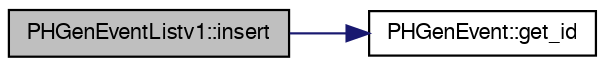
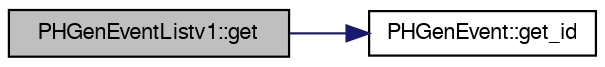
node "PHGenEventListv1::insert": label "PHGenEventListv1::insert" -> "PHGenEventListv1::get"
